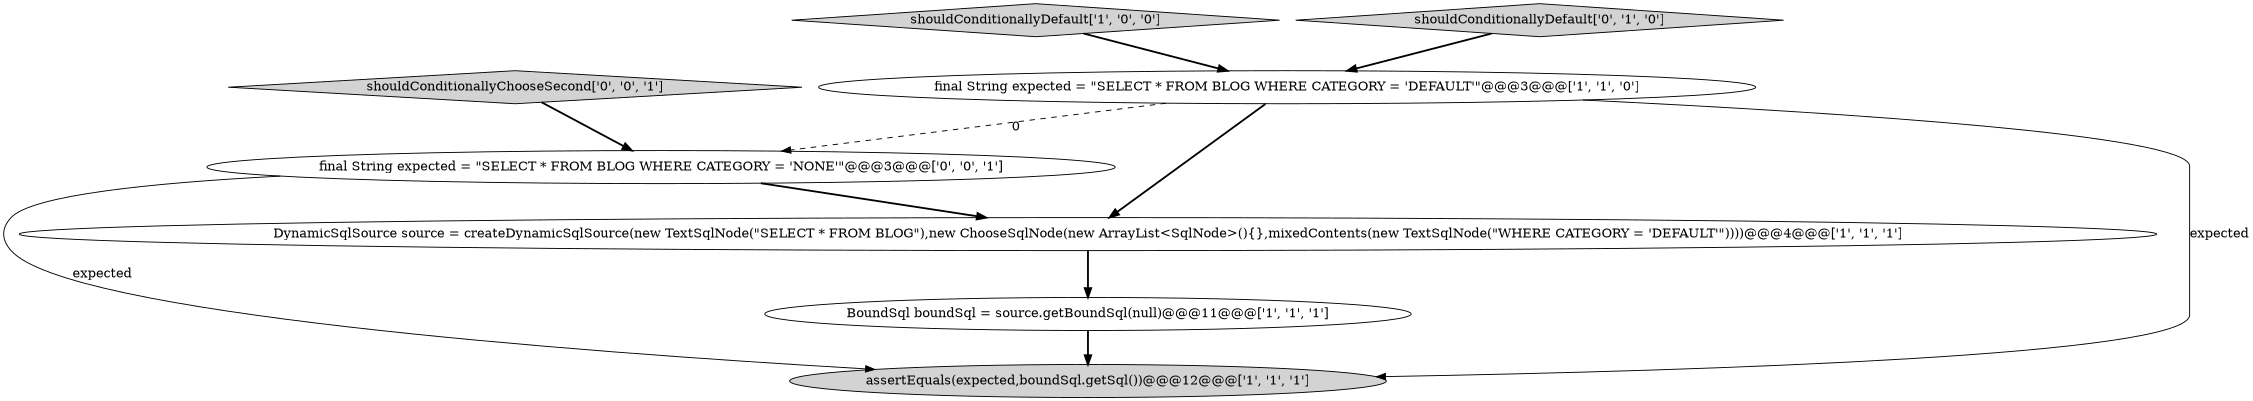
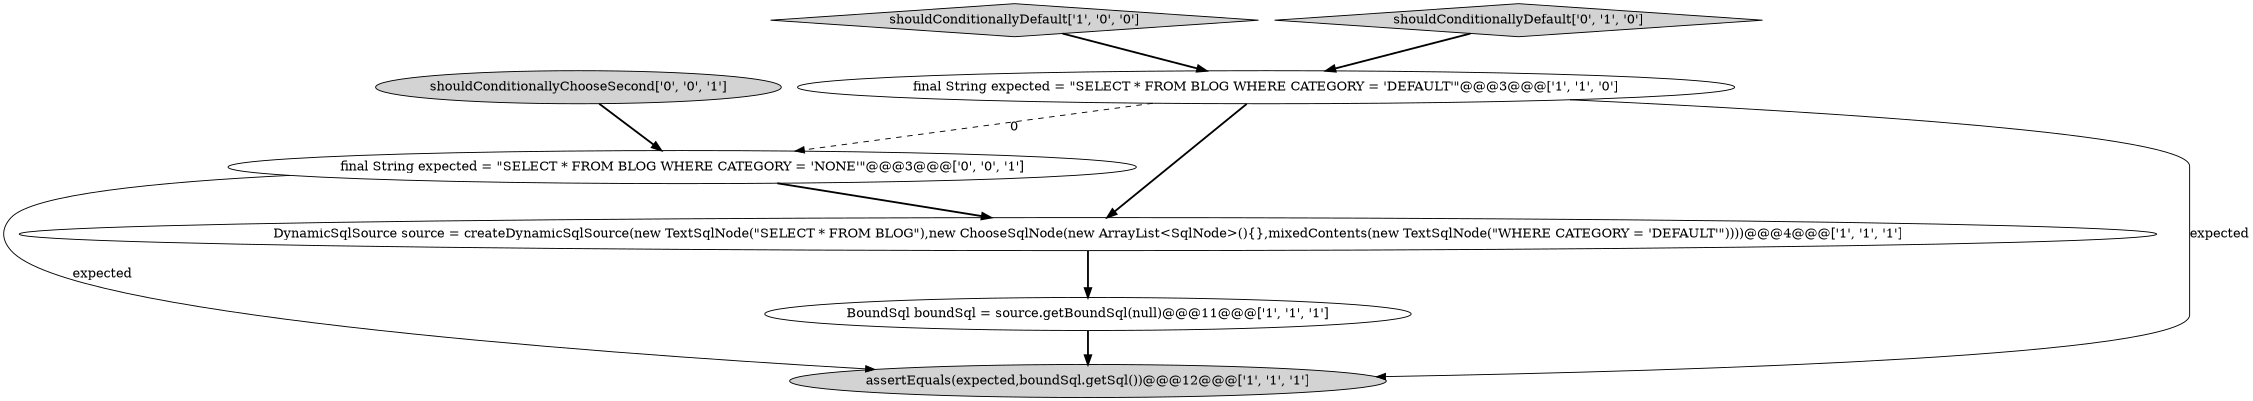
node "shouldConditionallyChooseSecond['0', '0', '1']": shape diamond -> ellipse
